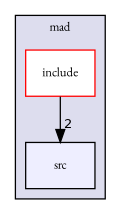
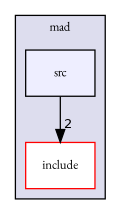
edge "include" -> "src": reversed
